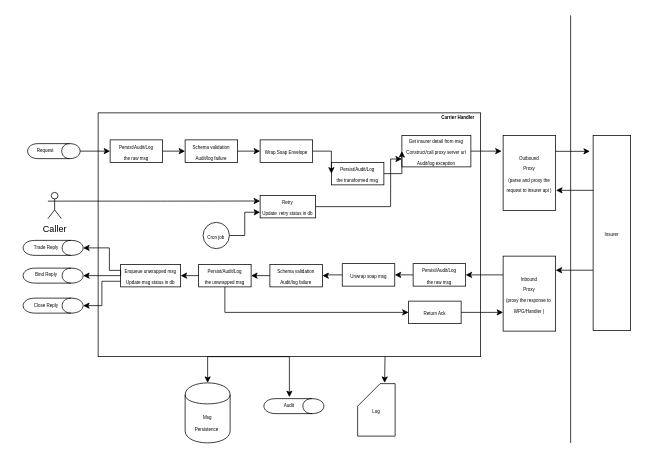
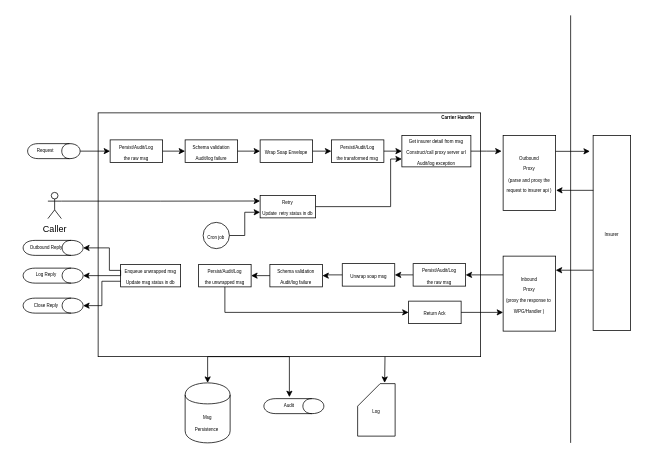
node "Persist/Audit/Log the transformed msg": moved (357, 174) -> (357, 151)
node "Trade Reply": label "Trade Reply" -> "Outbound Reply"
node "Bind Reply": label "Bind Reply" -> "Log Reply"
edge "Persist/Audit/Log the unwrapped msg" -> "Enqueue unwrapped msg Update msg status in db": removed
